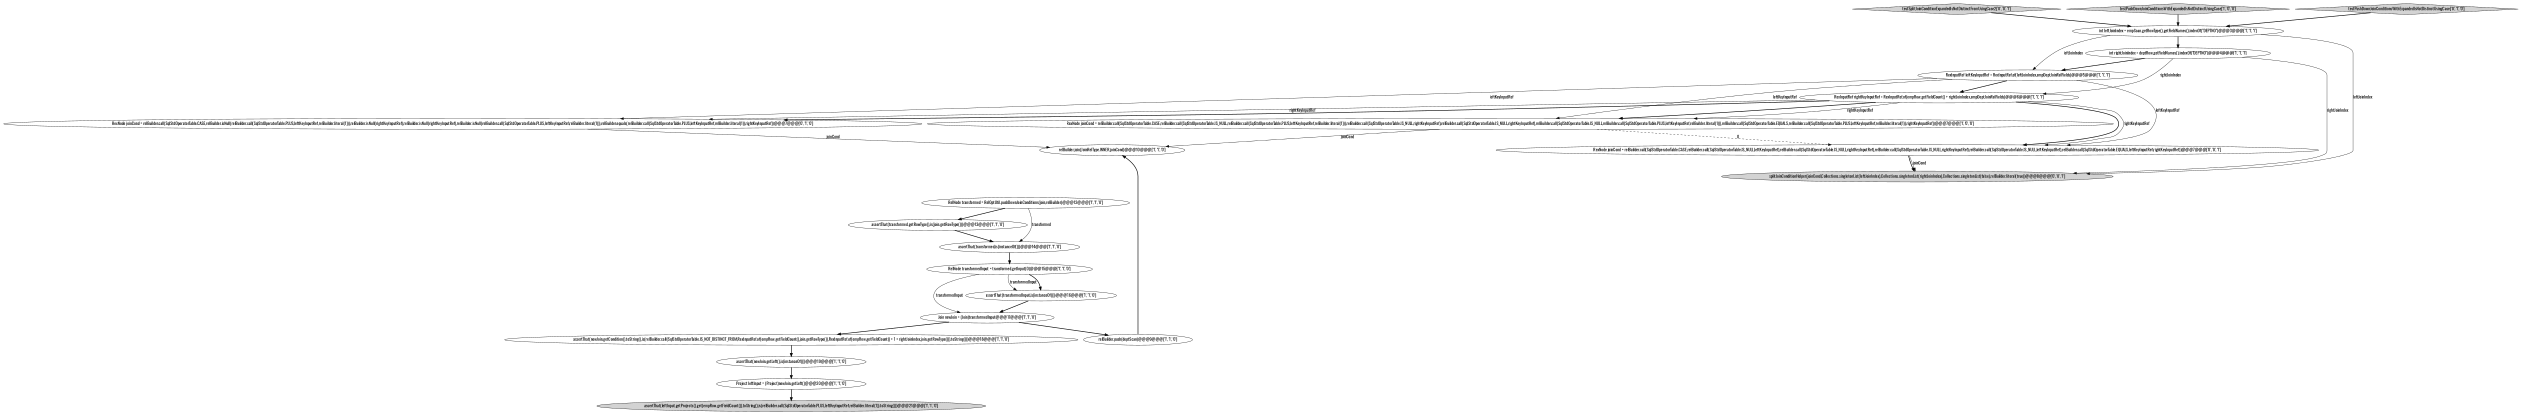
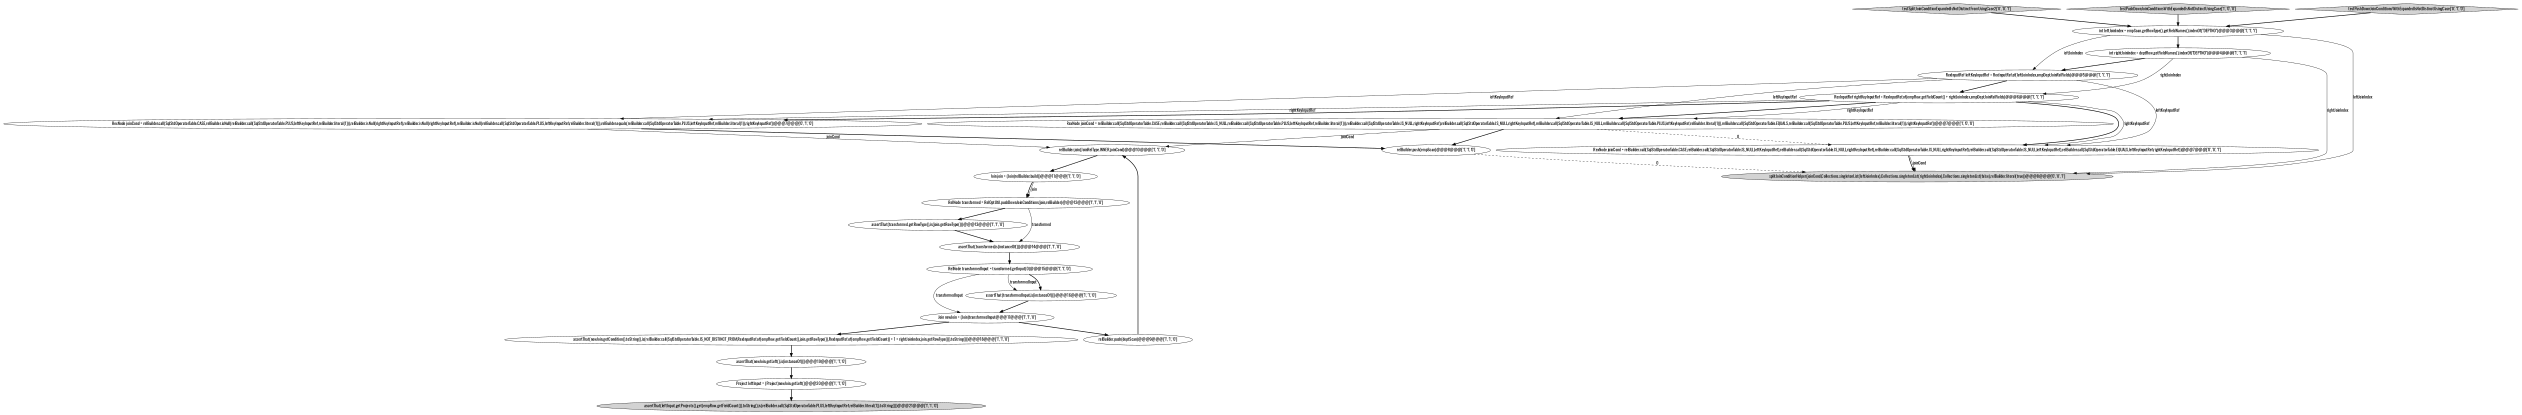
node "relBuilder.push(empScan)@@@8@@@['1', '1', '0']": added
node "Join join = (Join)relBuilder.build()@@@11@@@['1', '1', '0']": added
